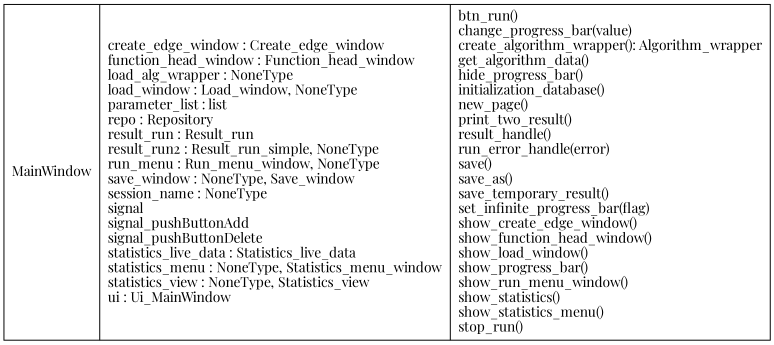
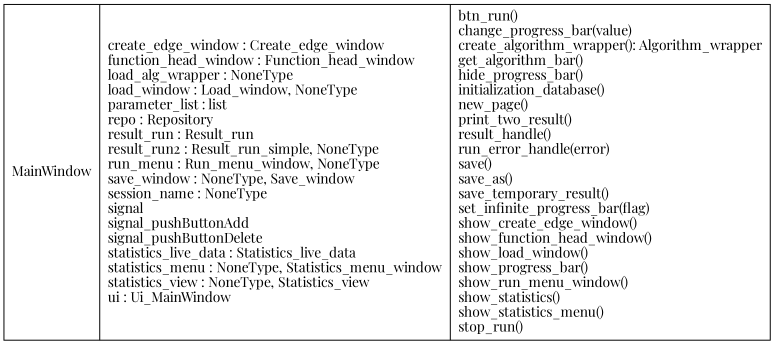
node "MainWindow": text "get_algorithm_data()" -> "get_algorithm_bar()"
